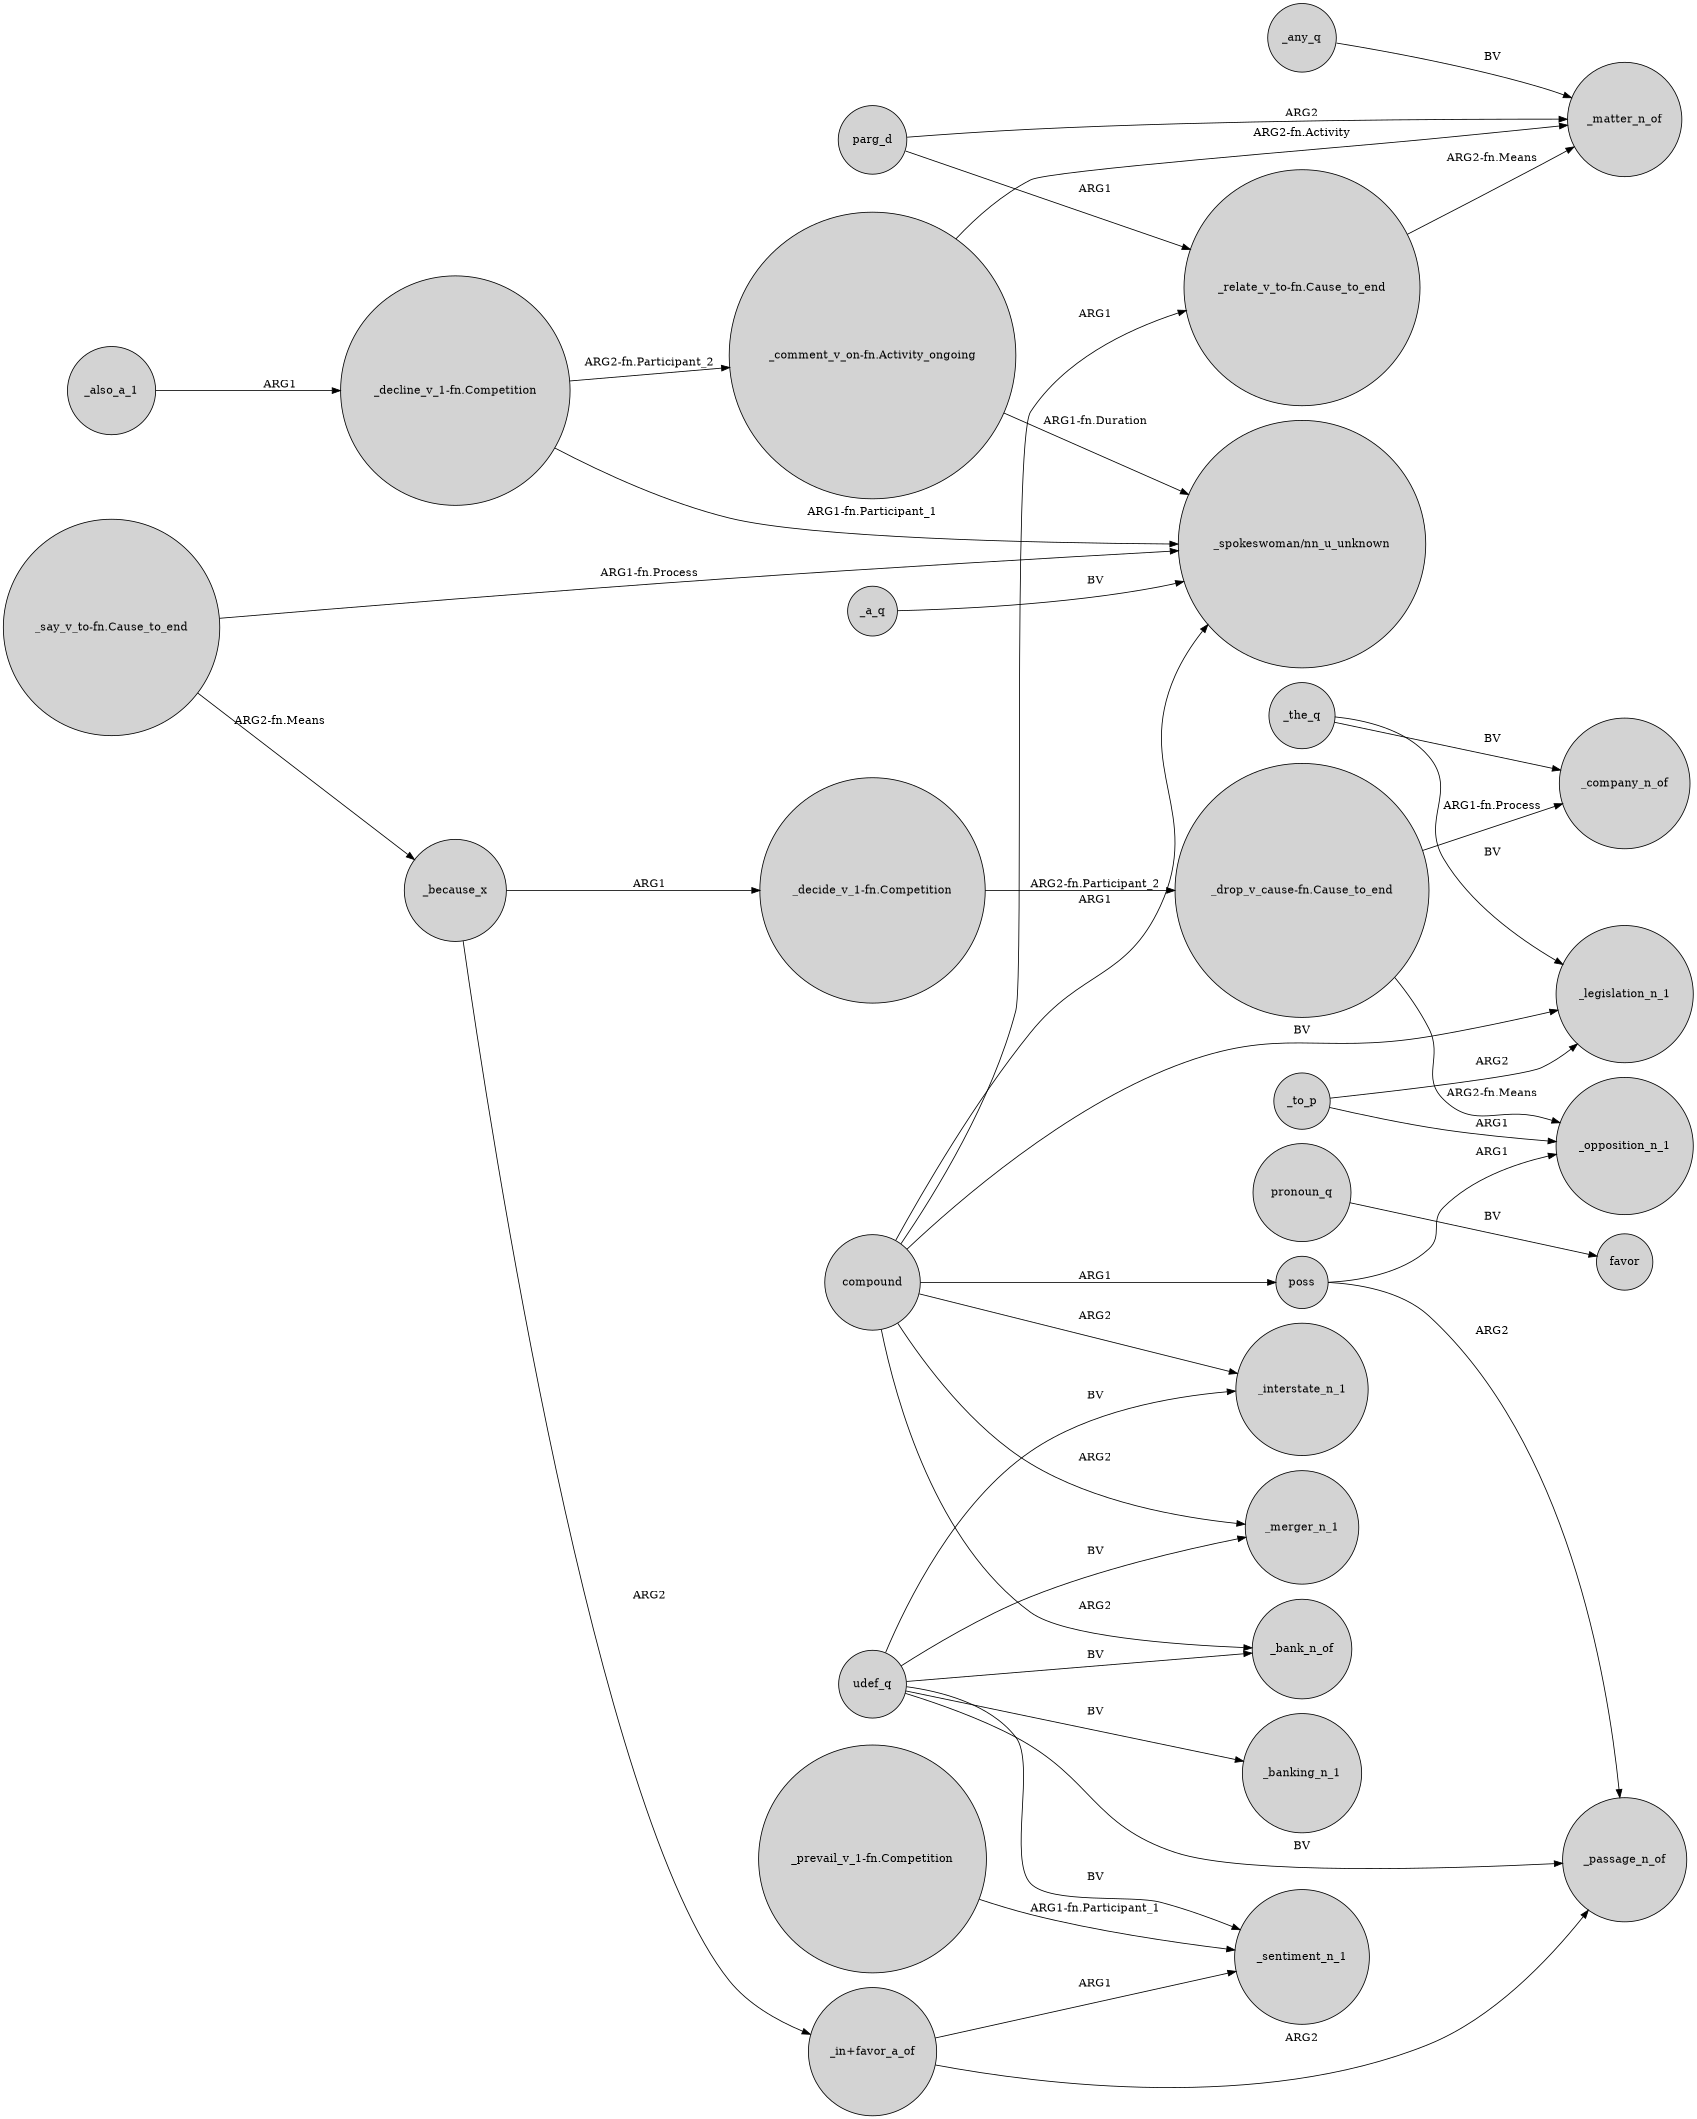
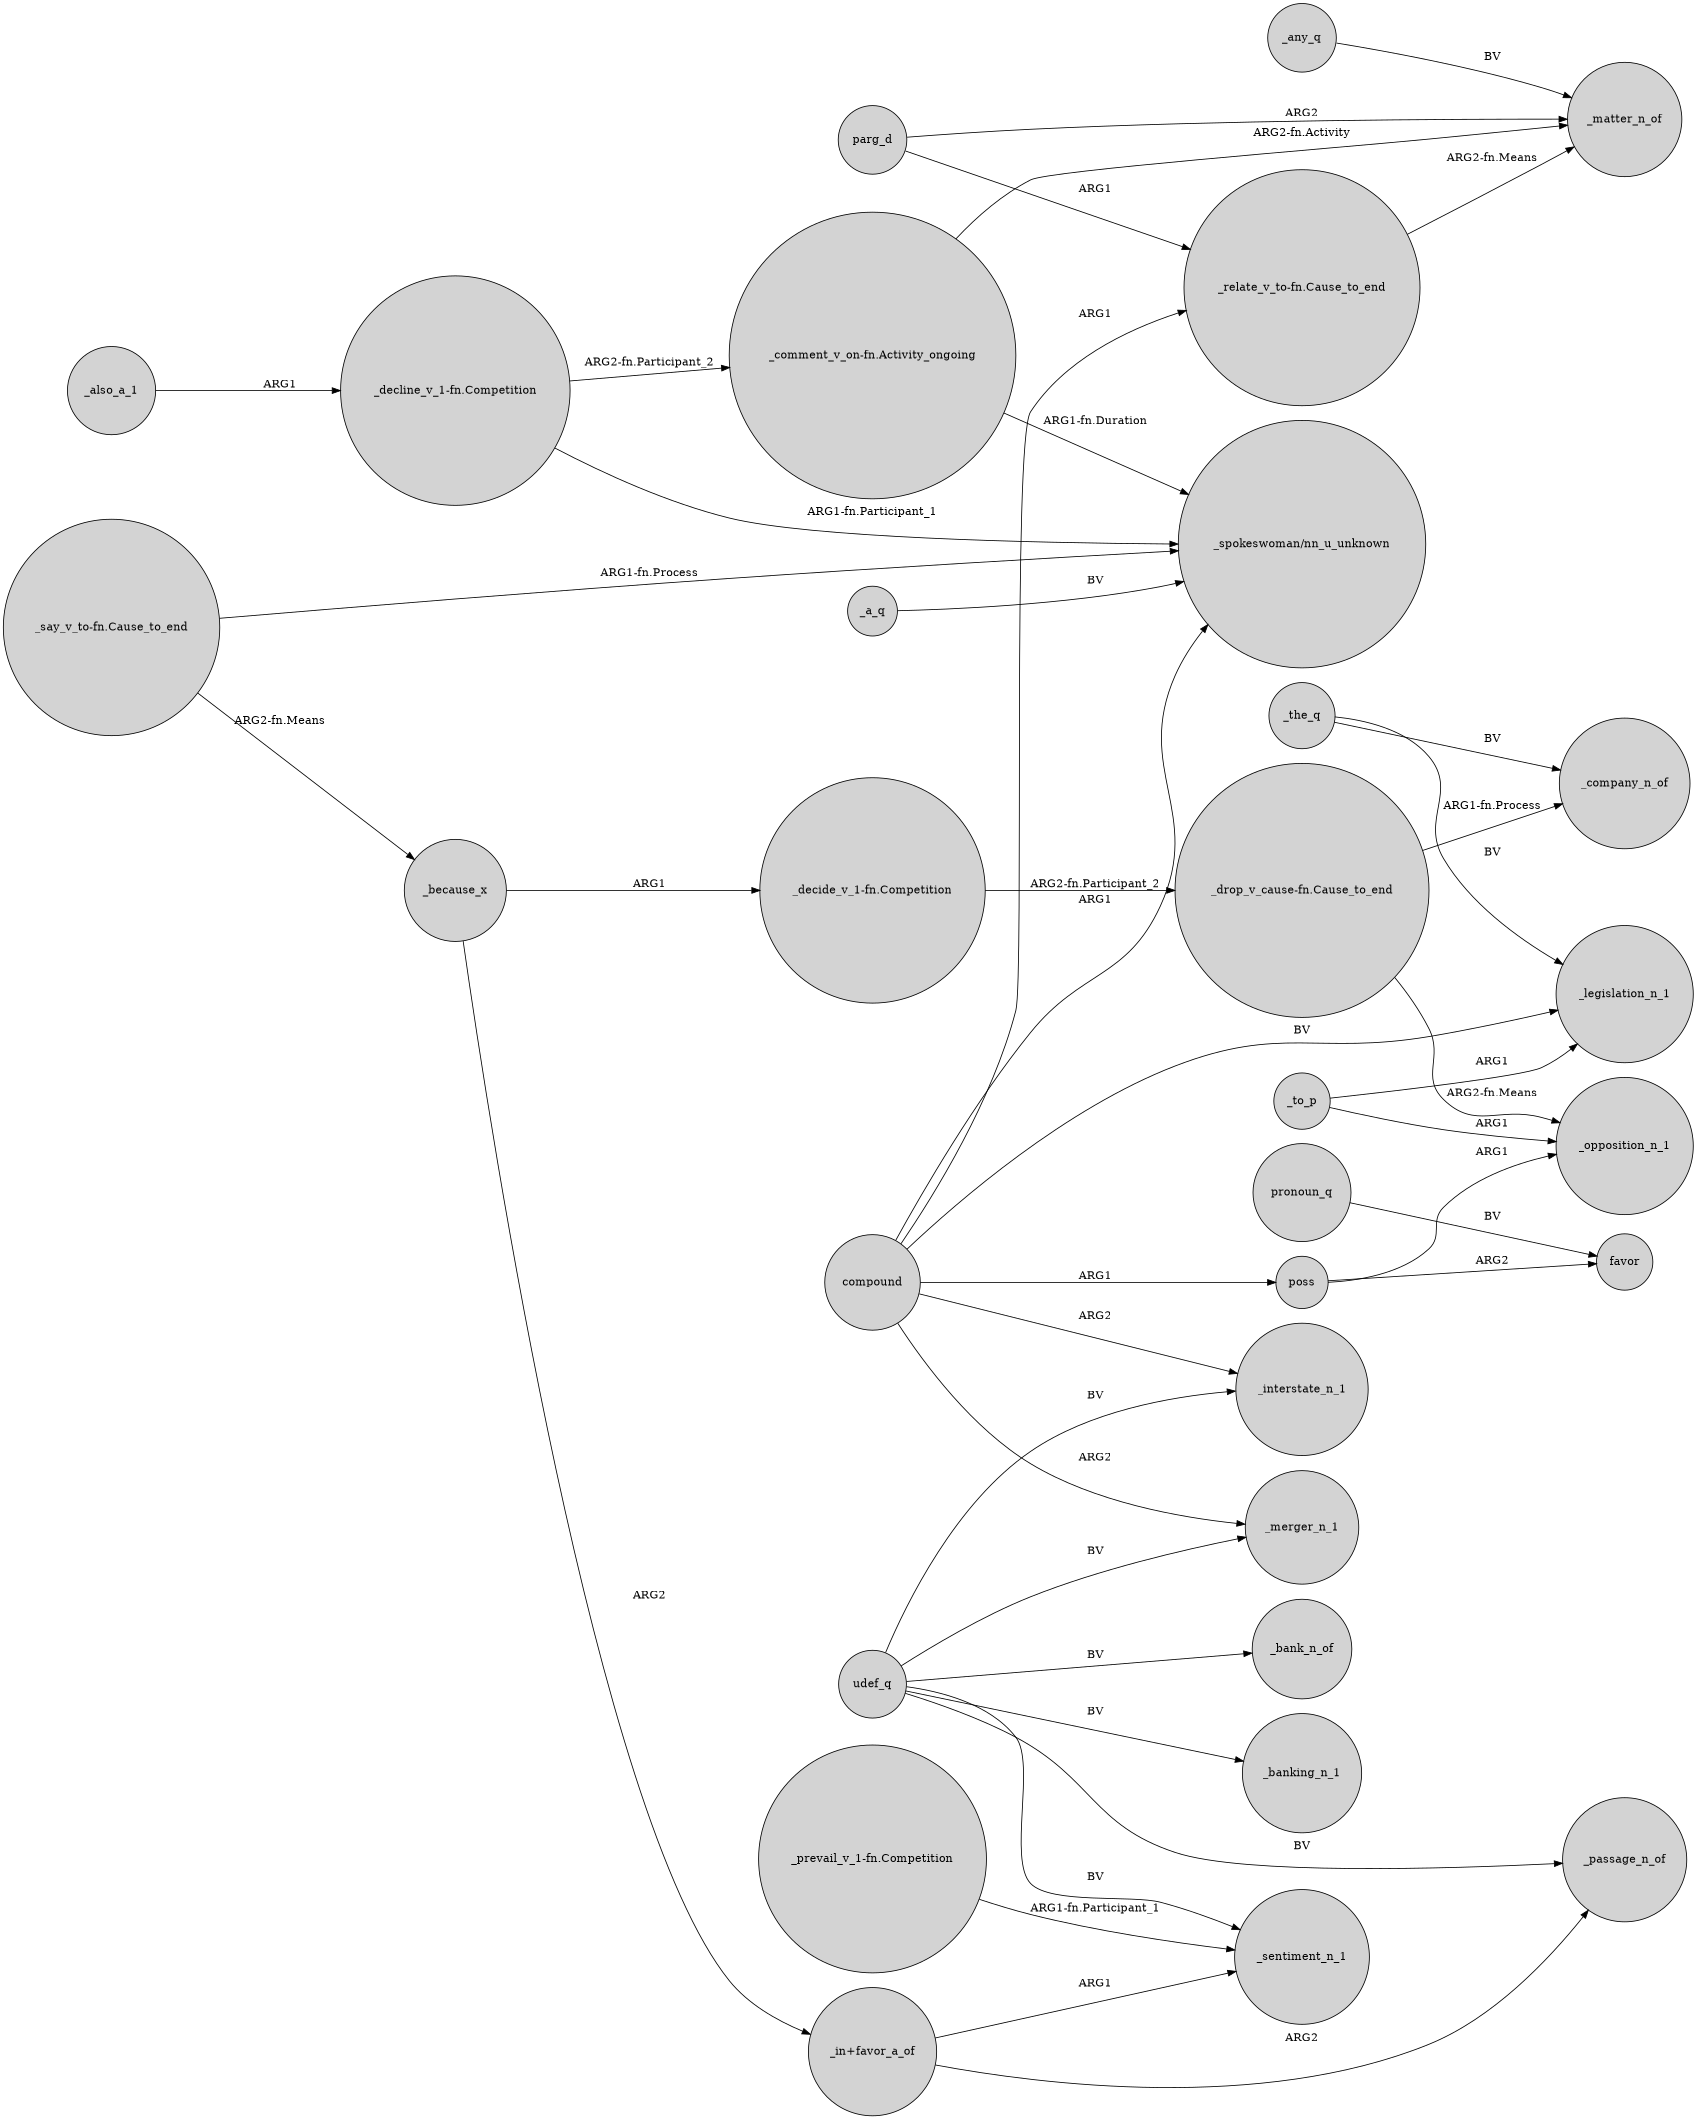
edge "_to_p" -> "_legislation_n_1": label "ARG2" -> "ARG1"
edge "poss" -> "_passage_n_of": now "poss" -> "favor"
edge "compound" -> "_bank_n_of": removed, label "ARG2"
